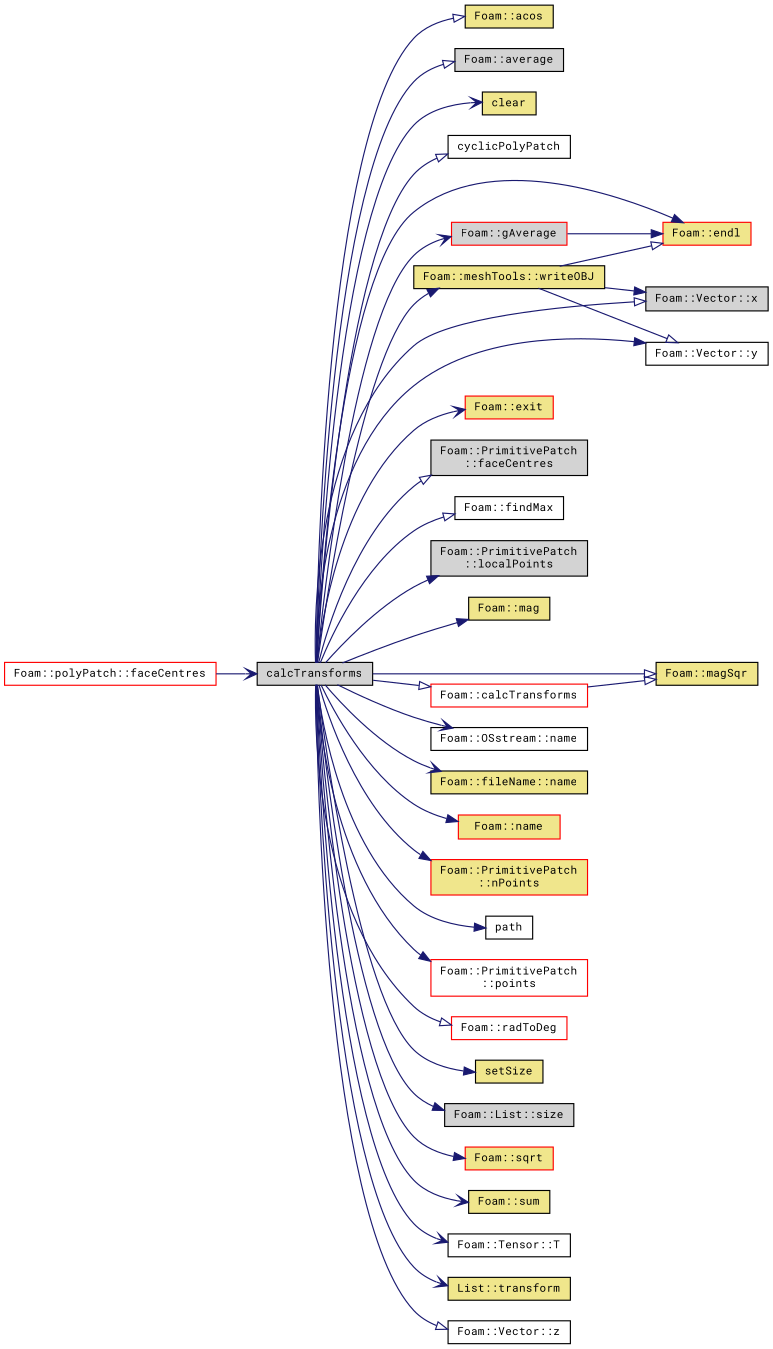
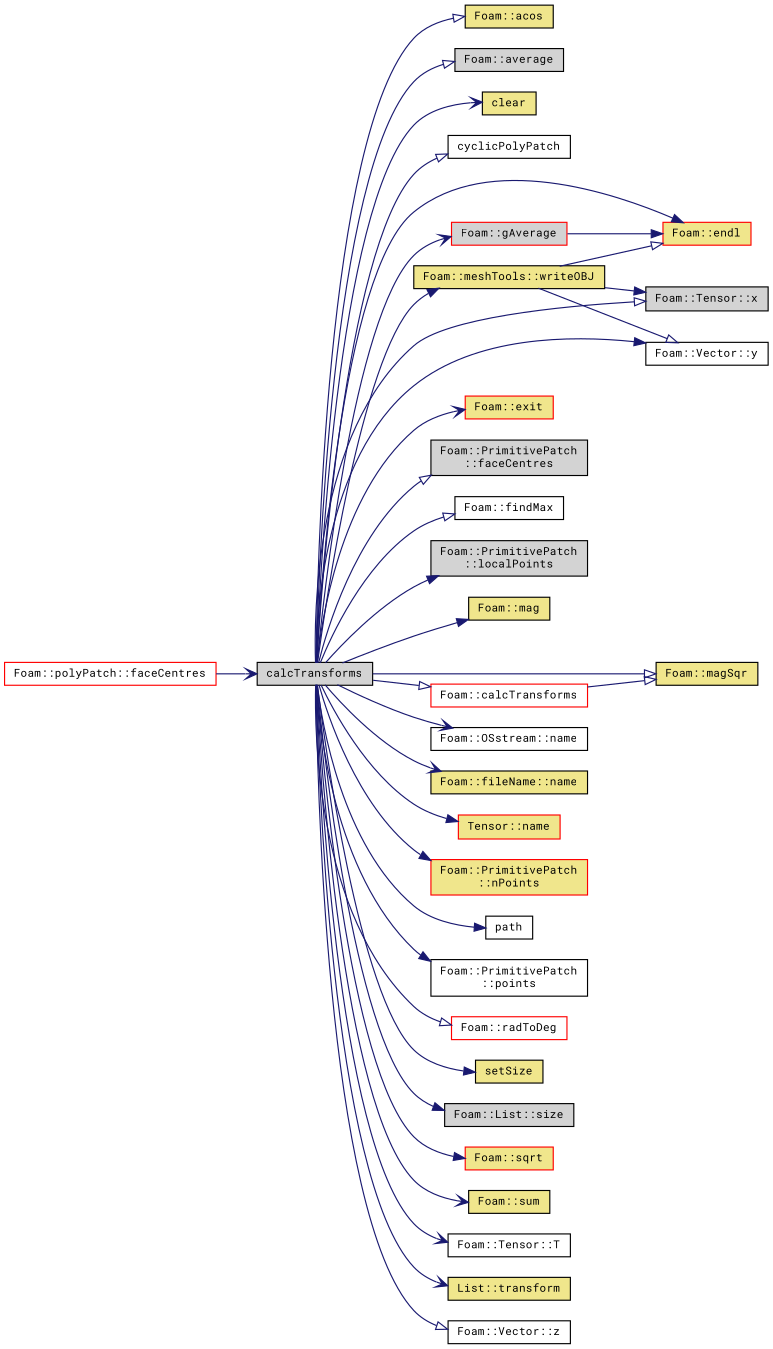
node "Foam::Vector::x": label "Foam::Vector::x" -> "Foam::Tensor::x"
node "Foam::name": label "Foam::name" -> "Tensor::name"
node "Foam::PrimitivePatch ::points": color red -> black
